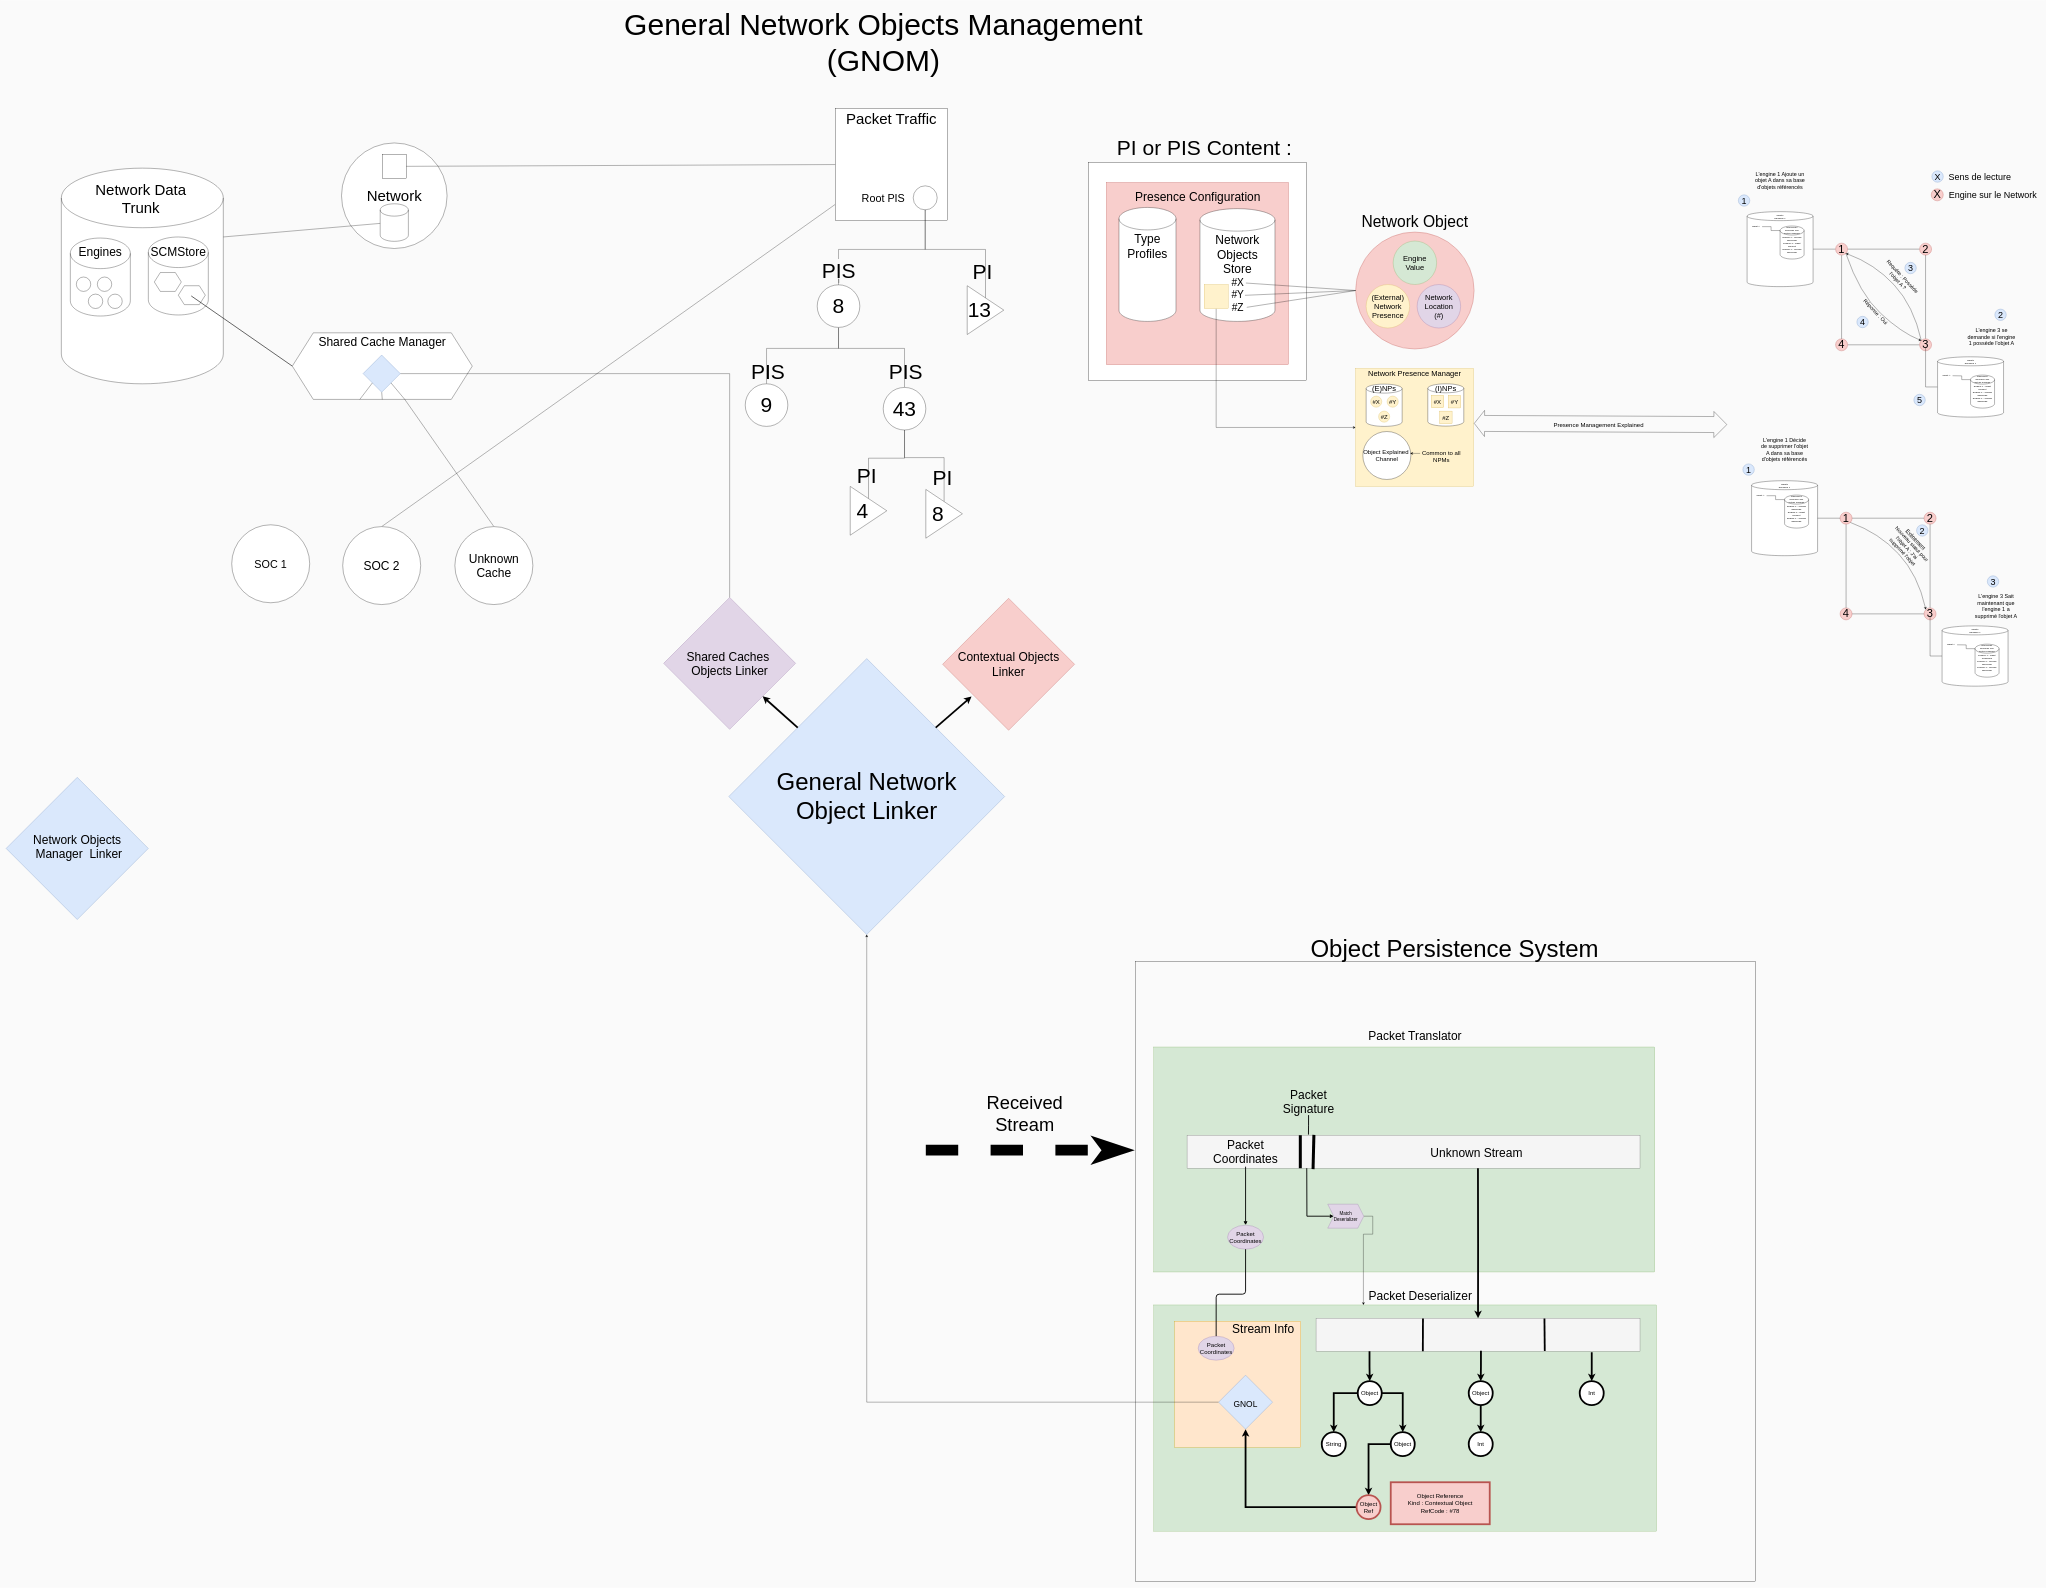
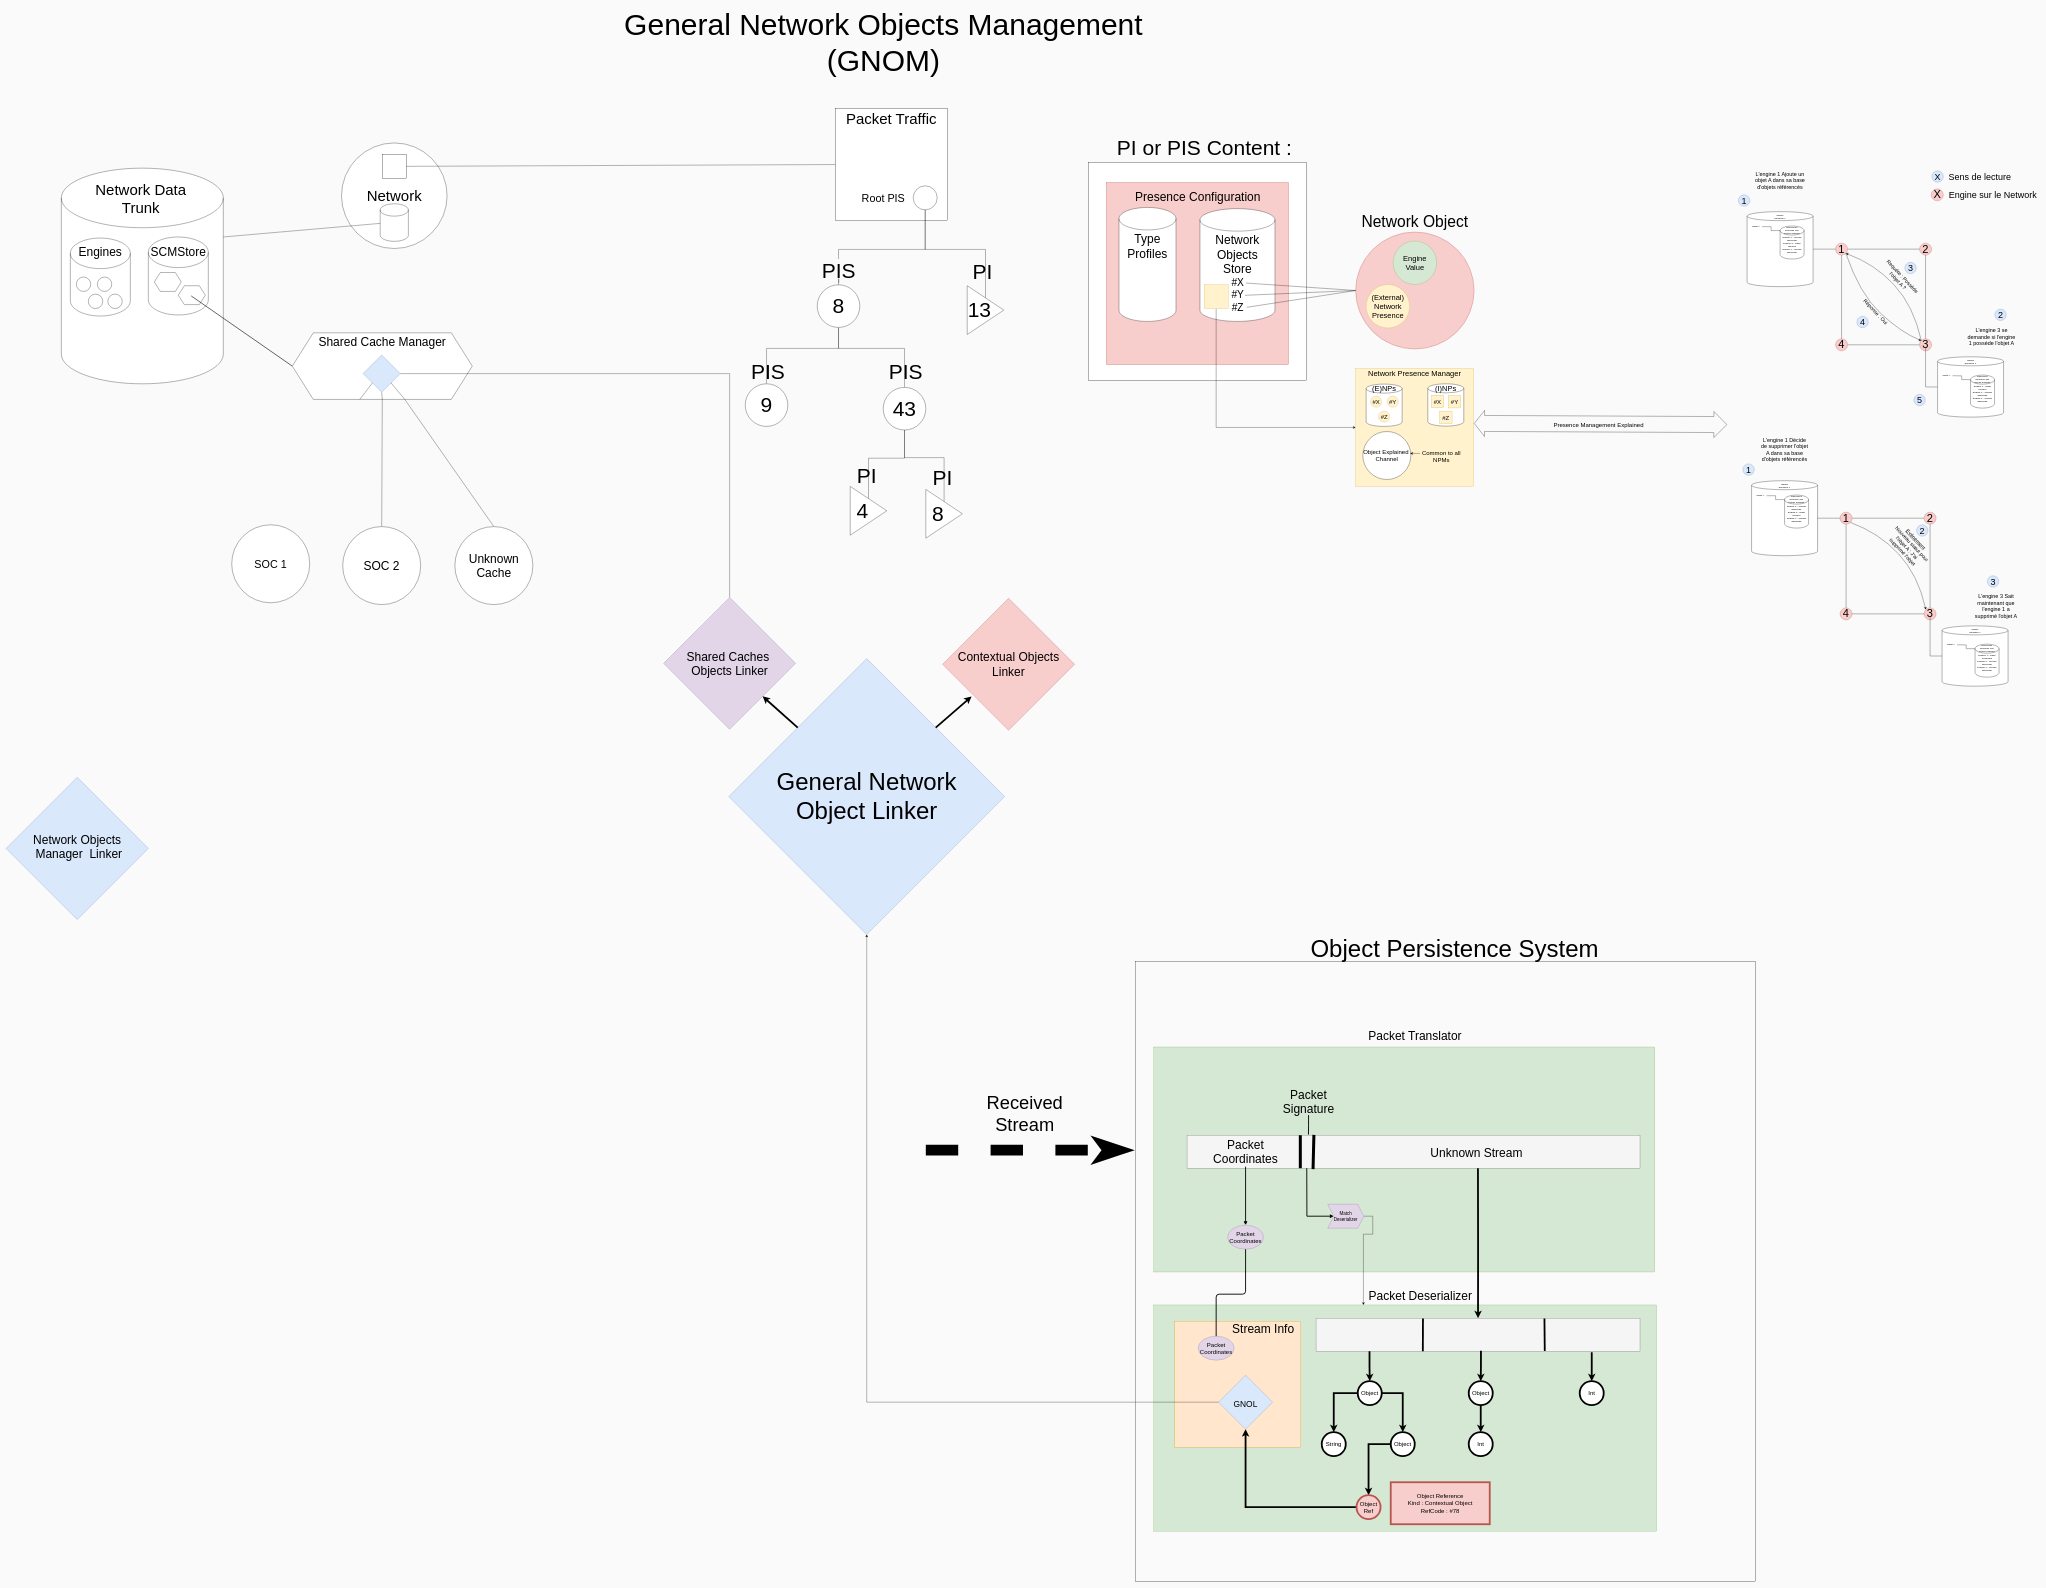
node "Network Location (#)": removed
edge "Packet Traffic" -- "SOC 2": now "Shared Cache Manager" -- "SOC 2"
